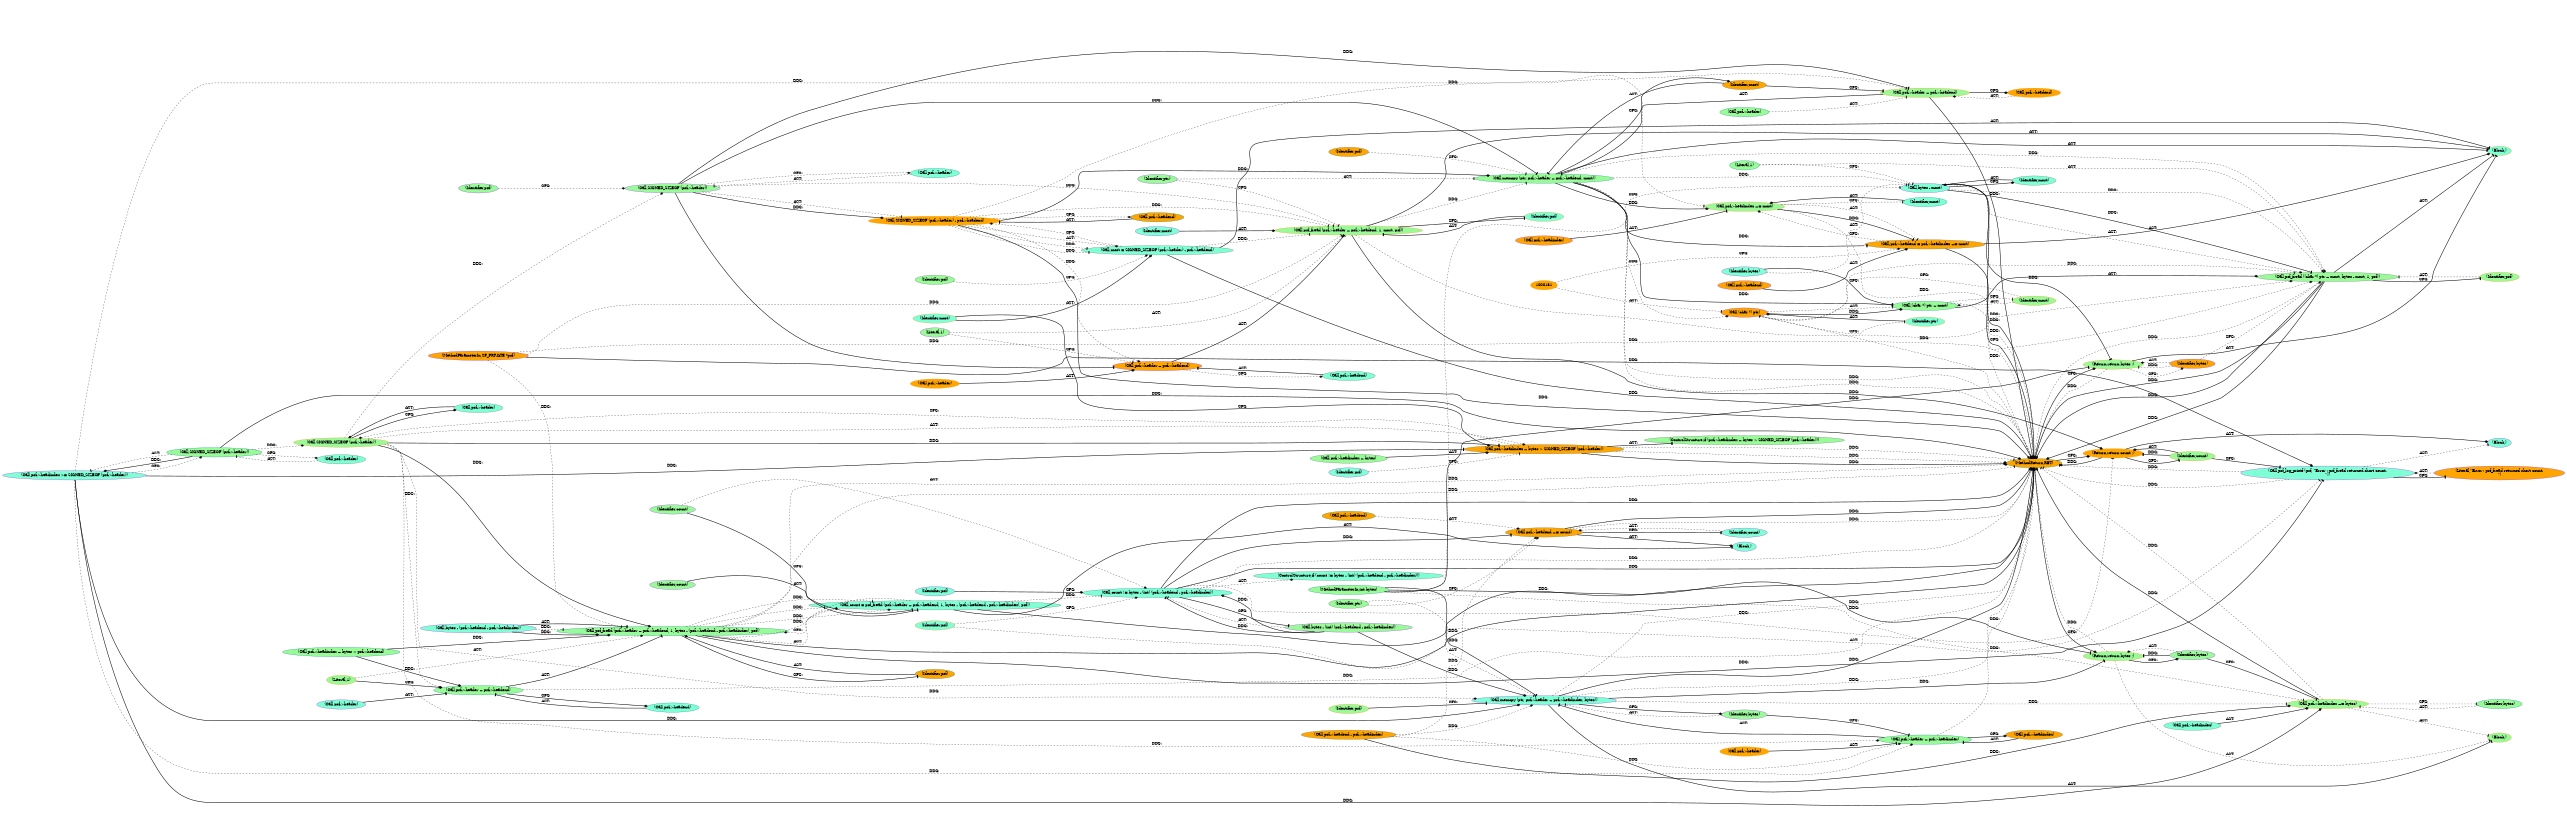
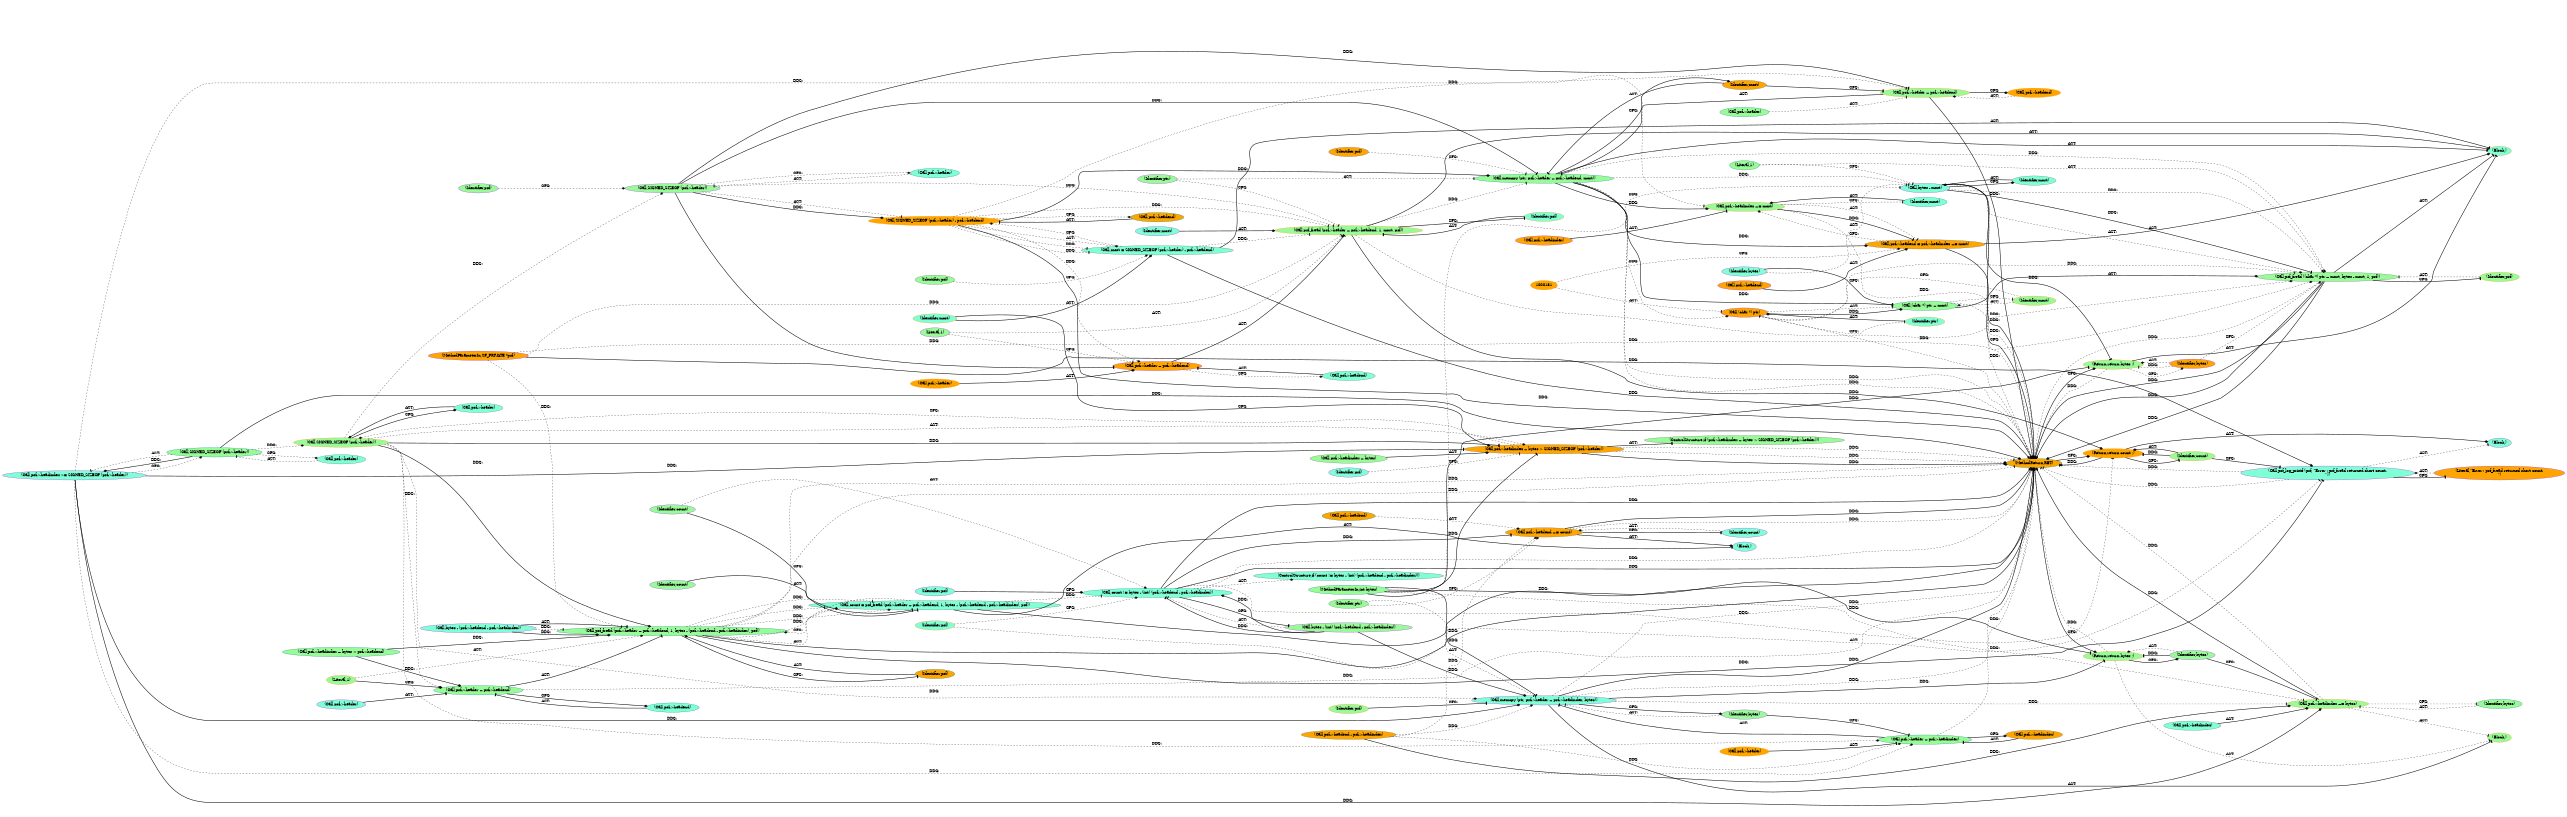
edge "(Call,memcpy (ptr, psf->header + psf->headend, most))" -> "(Call,psf->headend = psf->headindex += most)": arrowhead tee -> diamond
edge "(MethodParameterIn,int bytes)" -> "(Call,psf->headindex + bytes > SIGNED_SIZEOF (psf->header))": added, label "DDG:"
